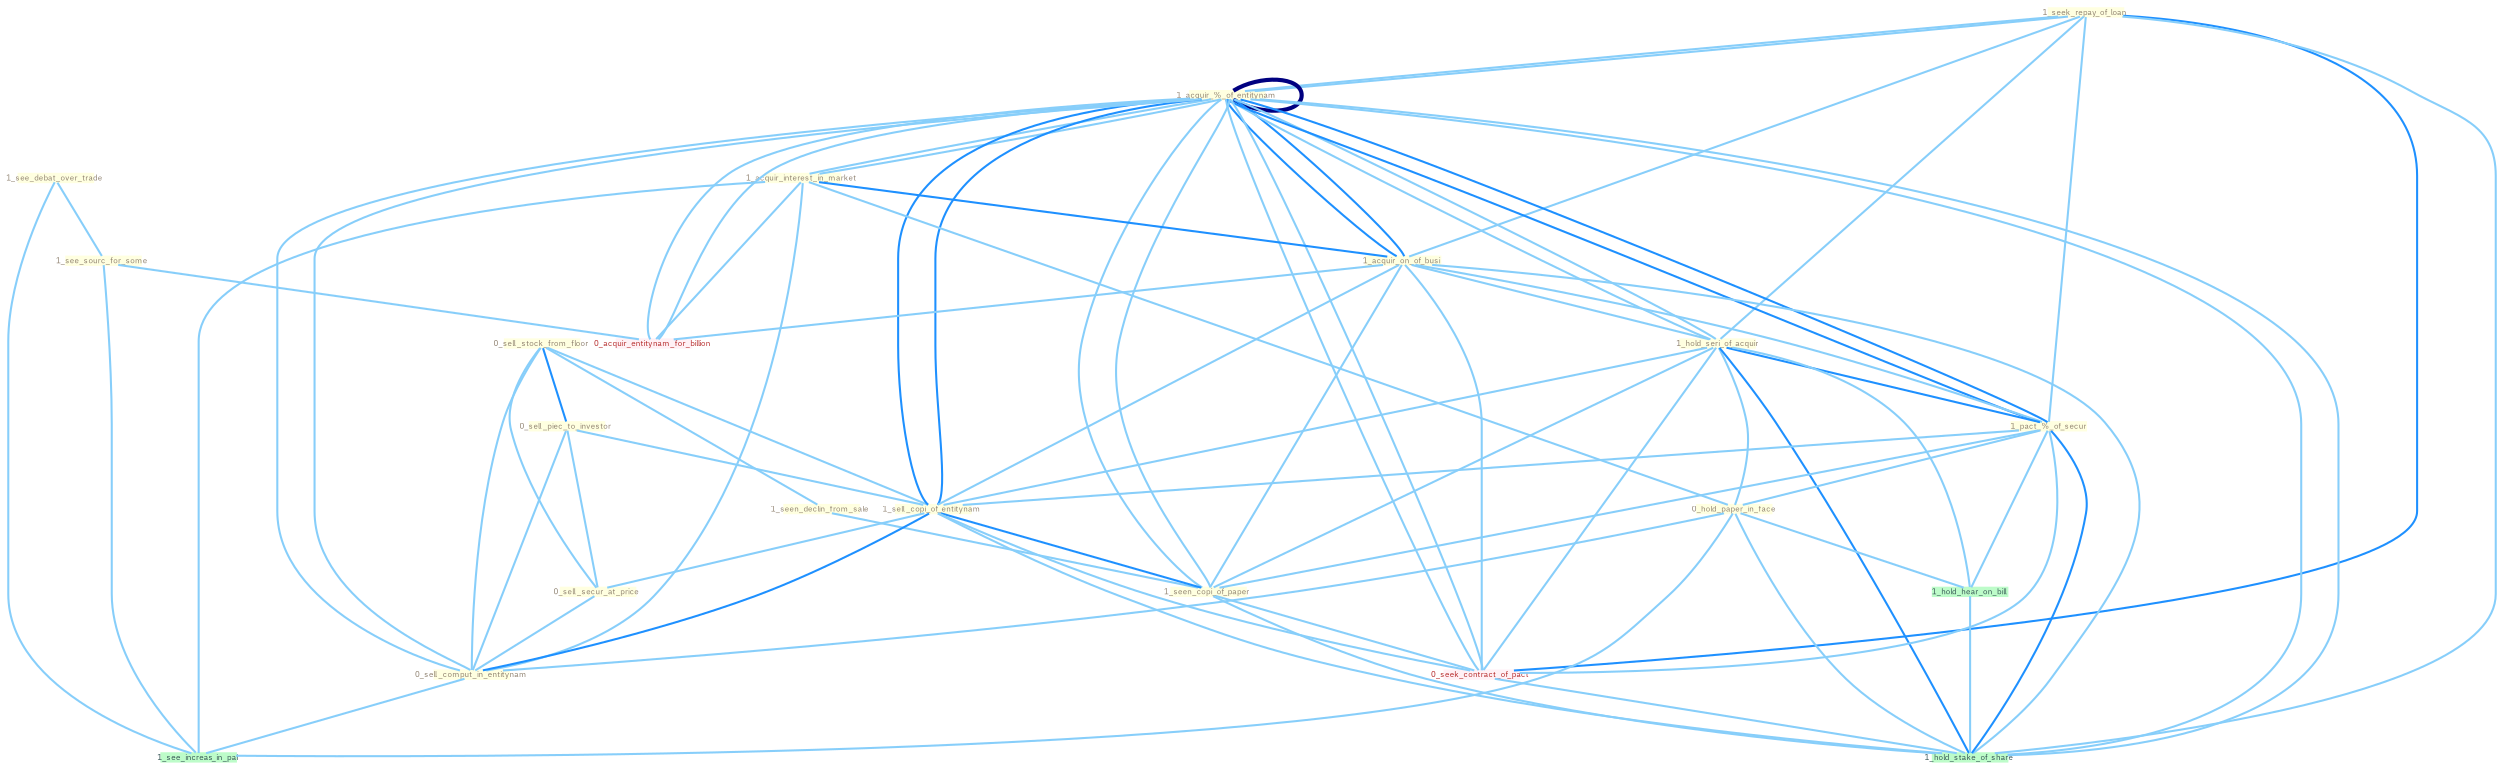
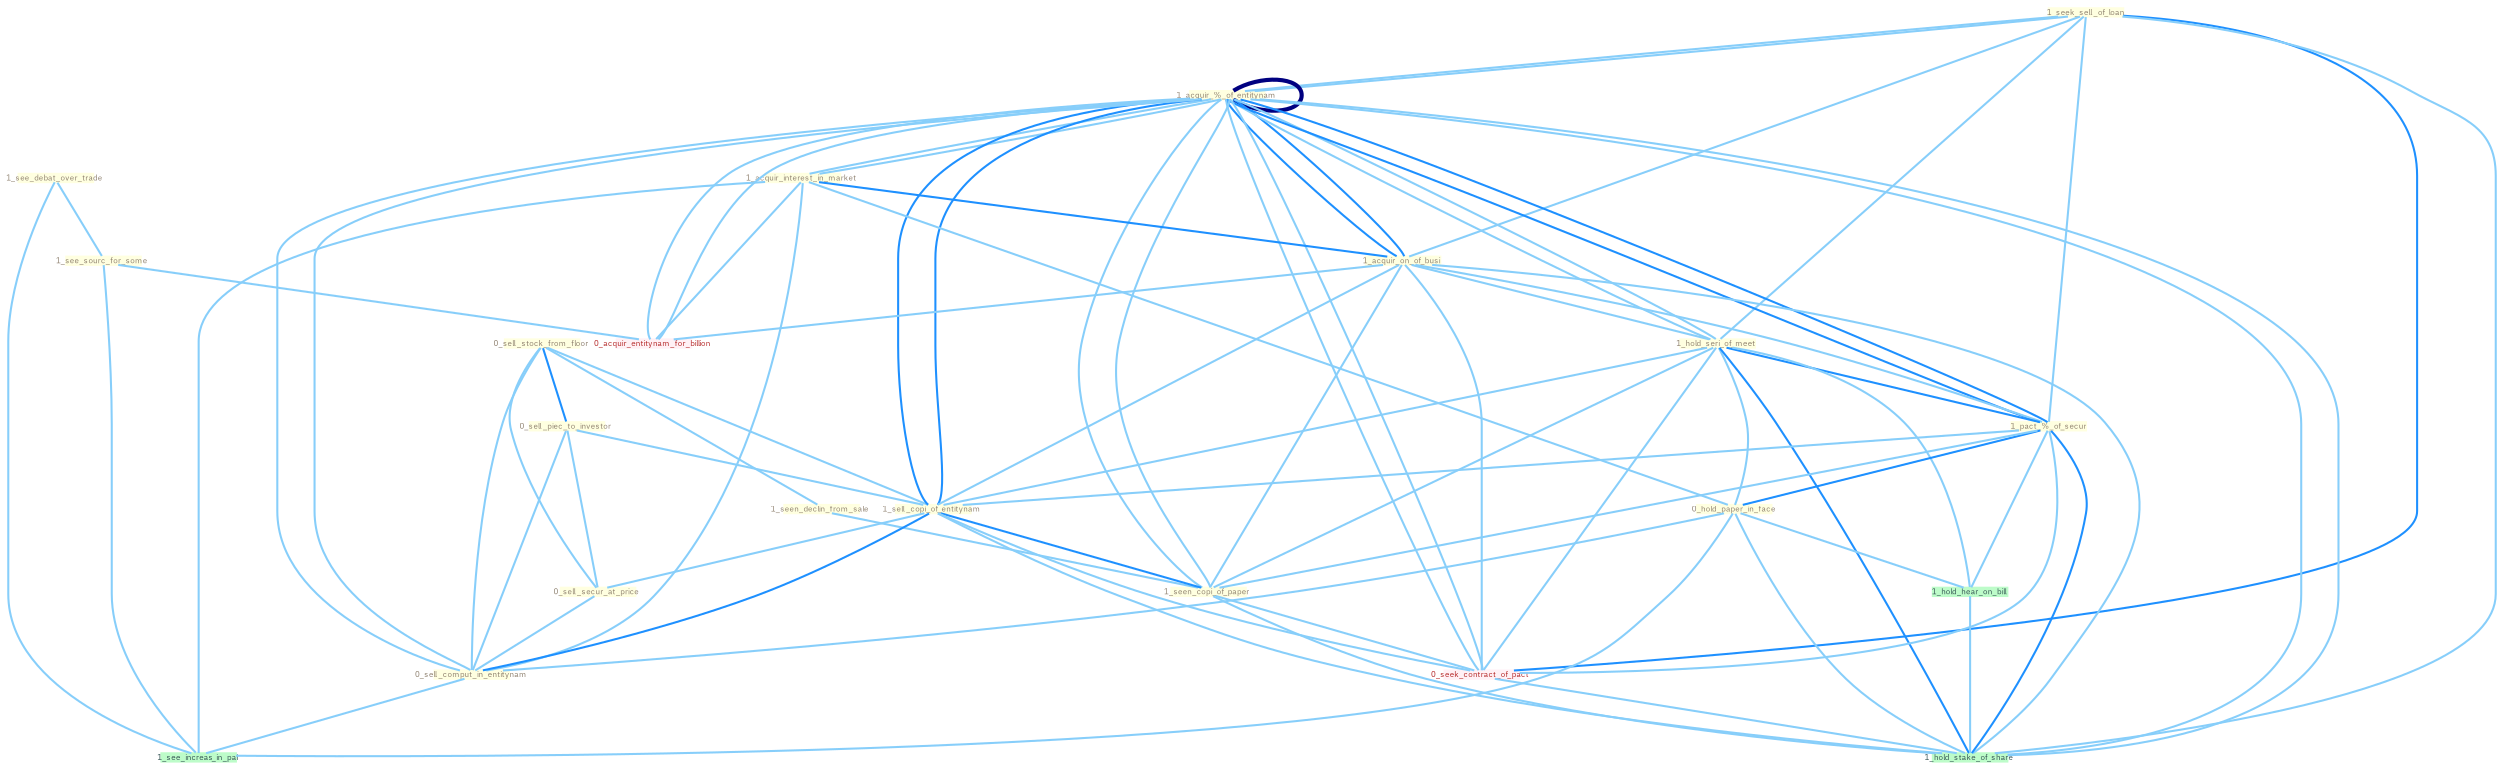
node "1_seek_repay_of_loan": label "1_seek_repay_of_loan" -> "1_seek_sell_of_loan"
node "1_hold_seri_of_acquir": label "1_hold_seri_of_acquir" -> "1_hold_seri_of_meet"
edge "1_pact_%_of_secur" -- "0_hold_paper_in_face": color #87cefa -> #1e90ff
